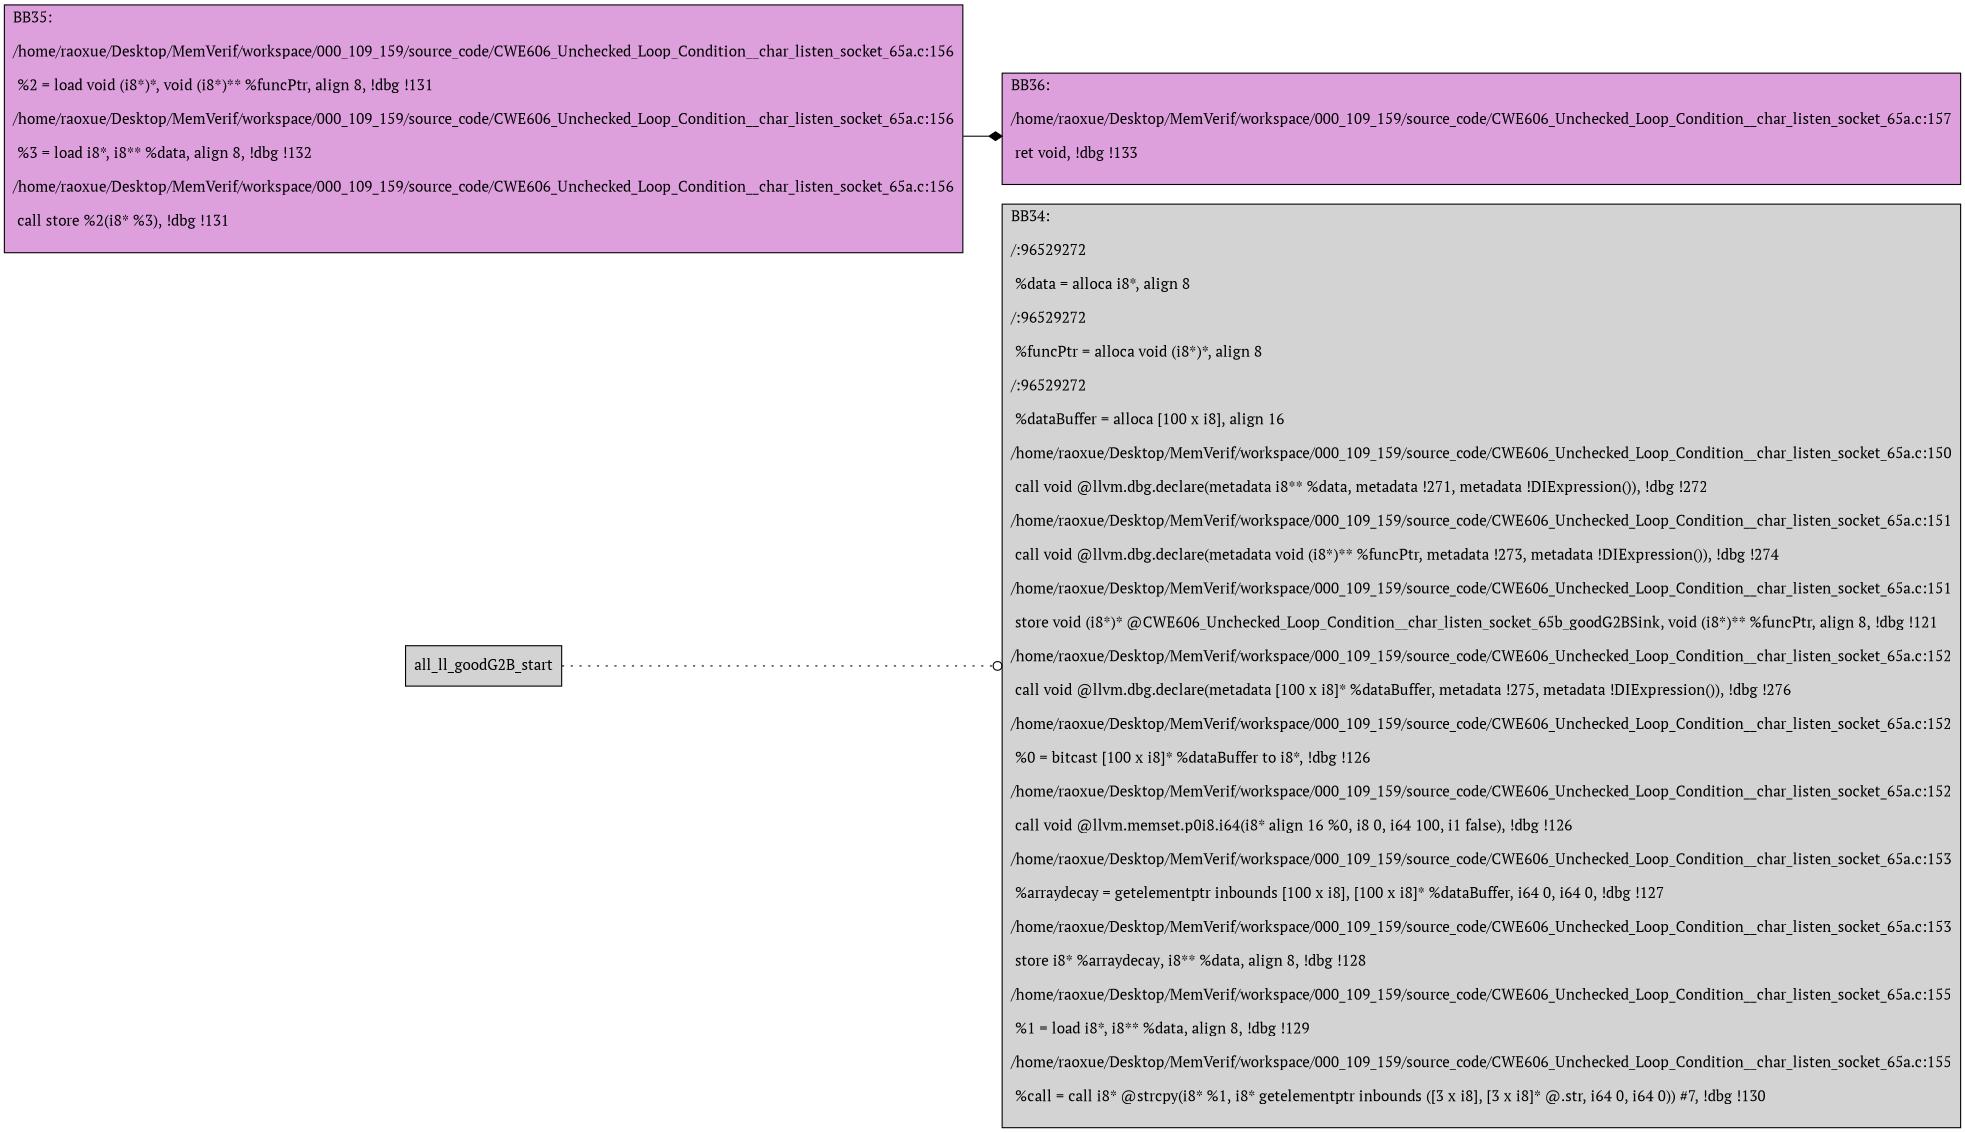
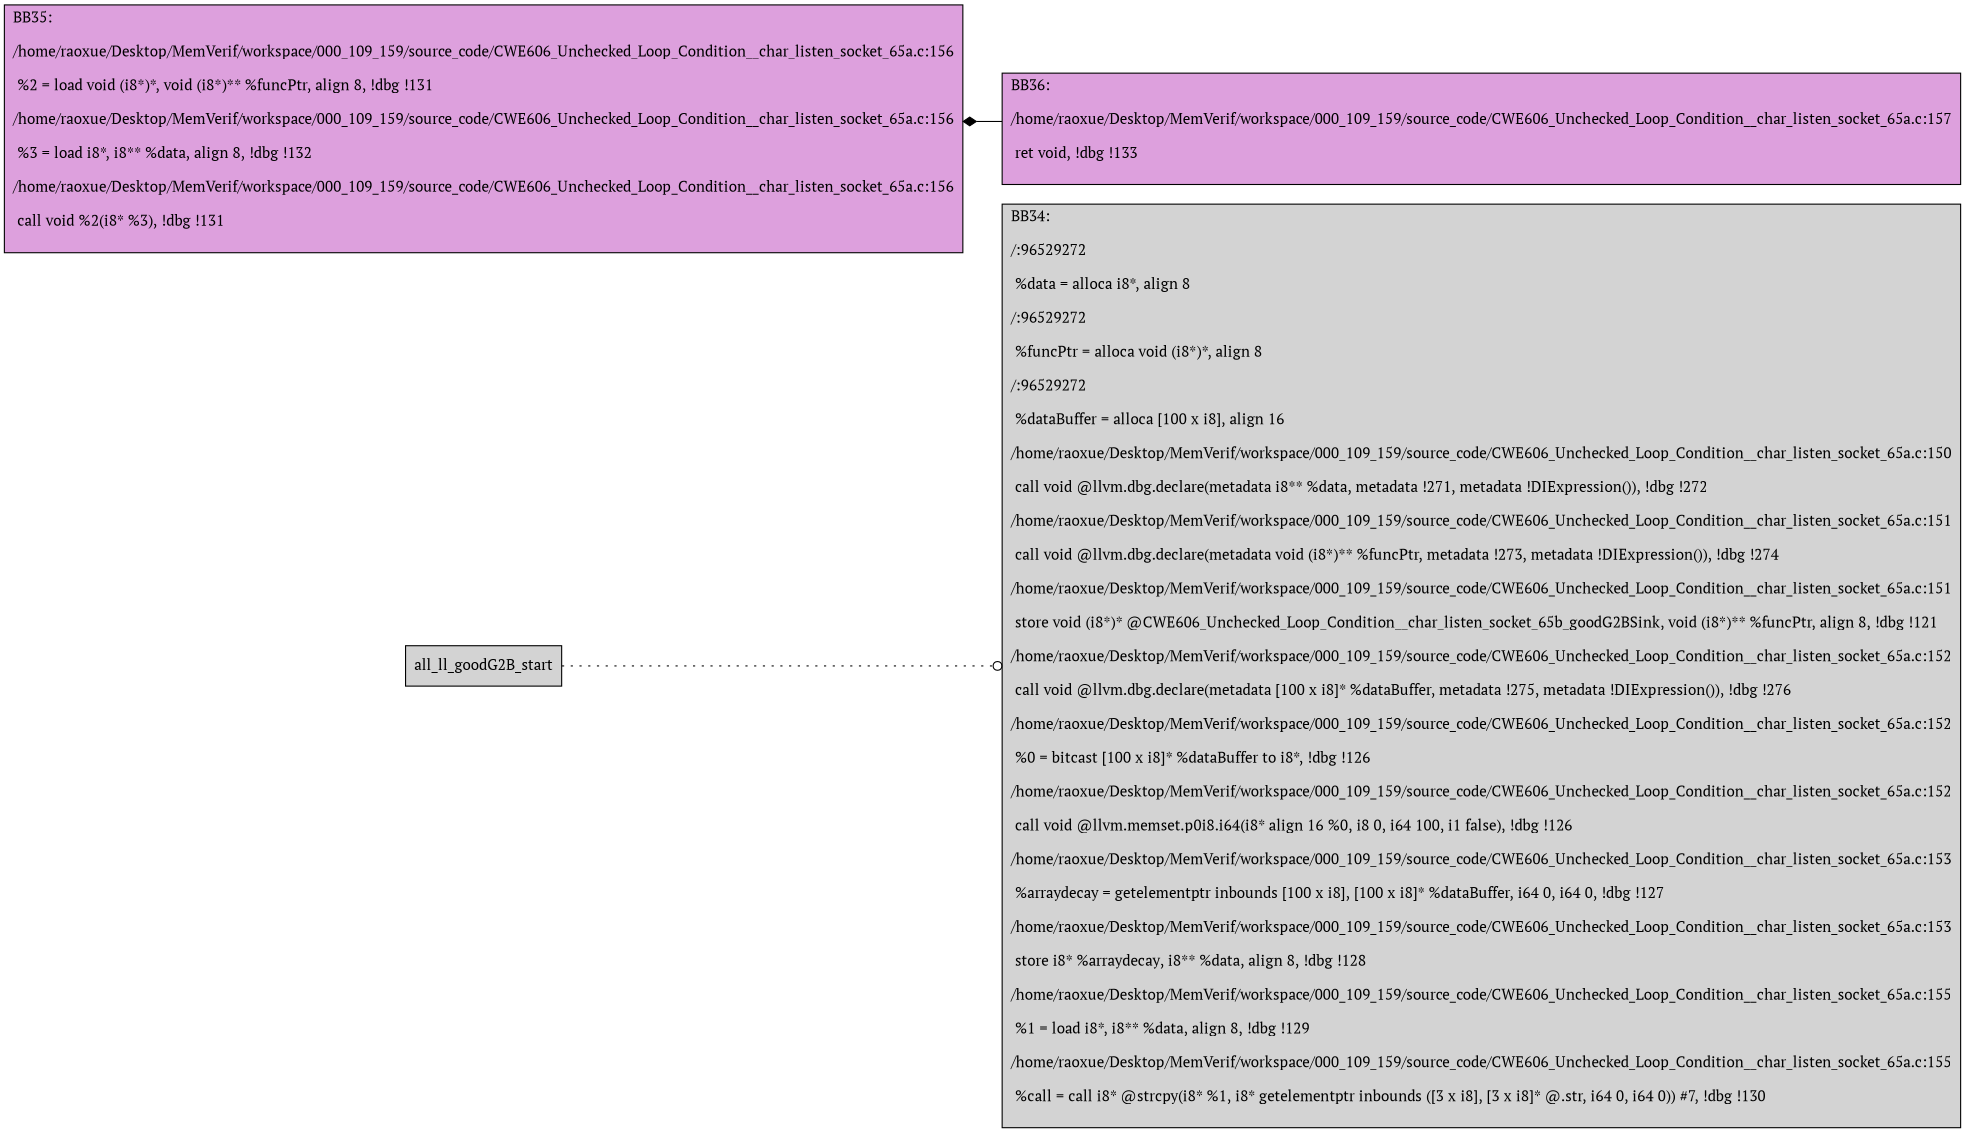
edge "BB35:" -> "BB36:": reversed
node "BB35:": text "call store %2(i8* %3), !dbg !131" -> "call void %2(i8* %3), !dbg !131"
